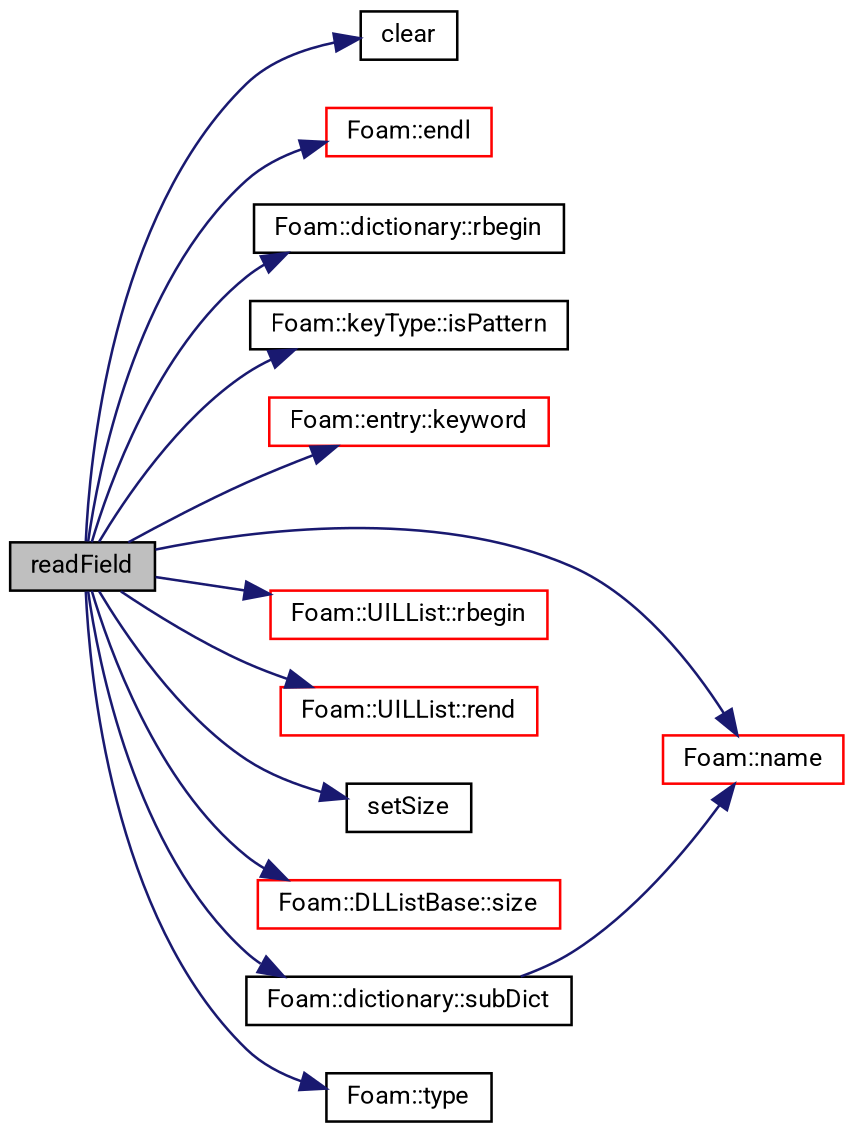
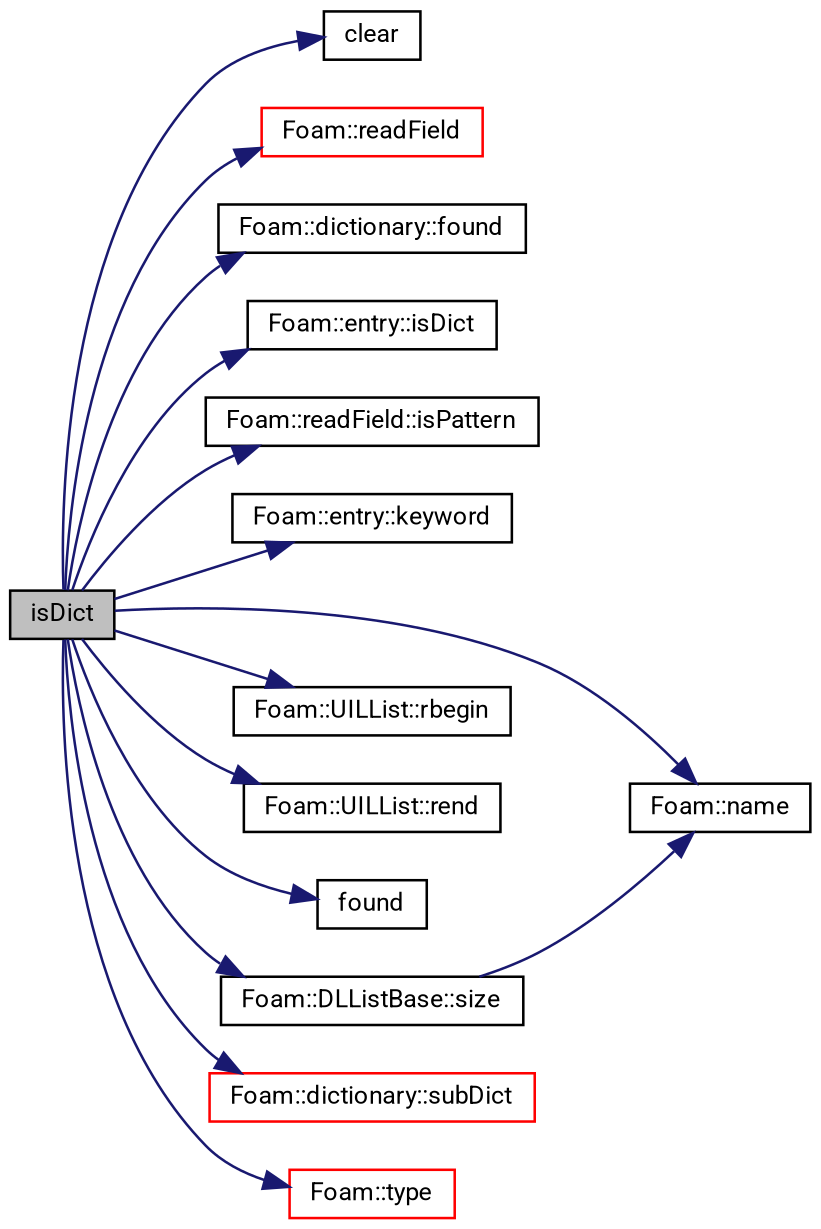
node "Foam::endl": label "Foam::endl" -> "Foam::readField"
node "Foam::dictionary::rbegin": label "Foam::dictionary::rbegin" -> "Foam::dictionary::found"
node "Foam::entry::isDict": added
node "Foam::keyType::isPattern": label "Foam::keyType::isPattern" -> "Foam::readField::isPattern"
node "Foam::entry::keyword": color red -> black
node "readField": label "readField" -> "isDict"
node "Foam::UILList::rbegin": color red -> black
node "Foam::UILList::rend": color red -> black
node "Foam::name": color red -> black
node "setSize": label "setSize" -> "found"
node "Foam::DLListBase::size": color red -> black
edge "Foam::dictionary::subDict" -> "Foam::name": now "Foam::DLListBase::size" -> "Foam::name"
node "Foam::dictionary::subDict": color black -> red
node "Foam::type": color black -> red
